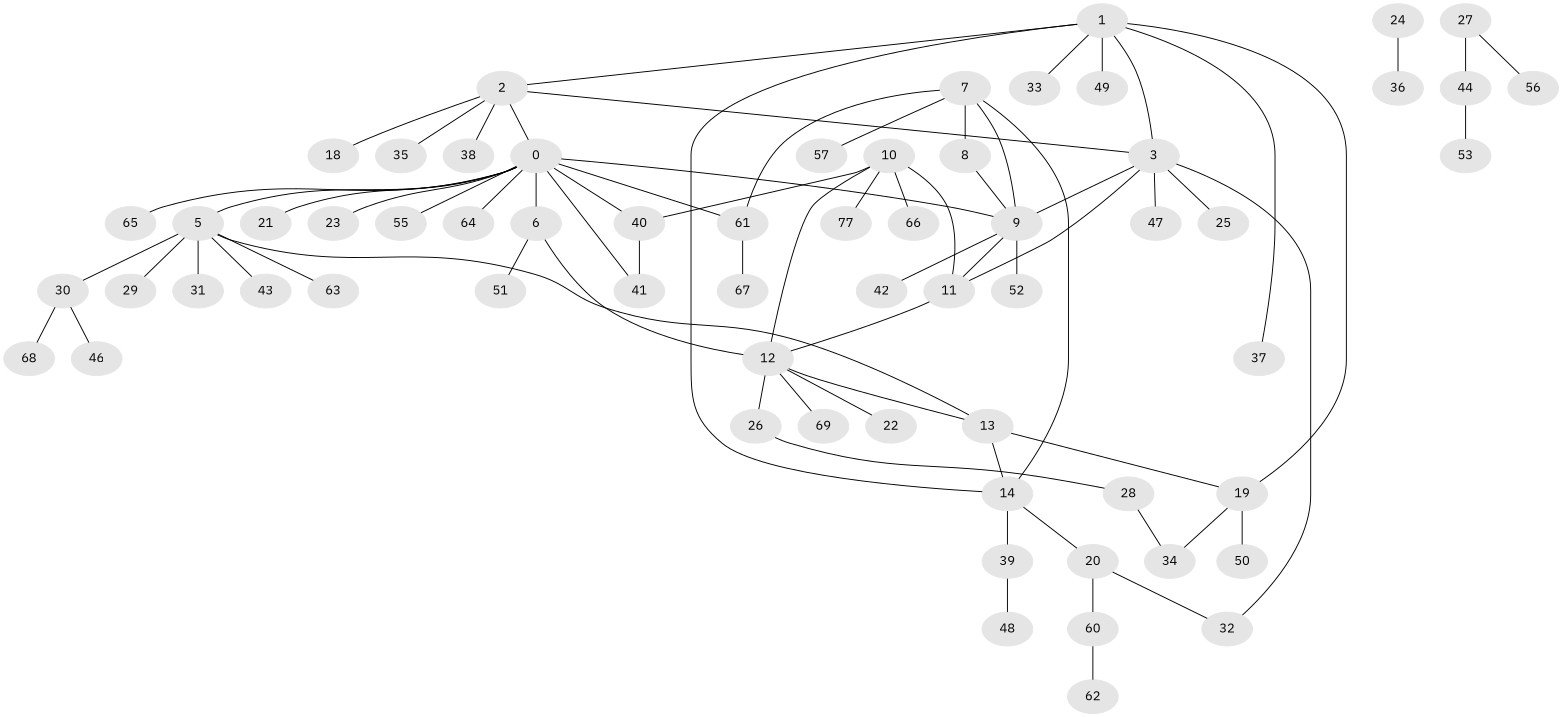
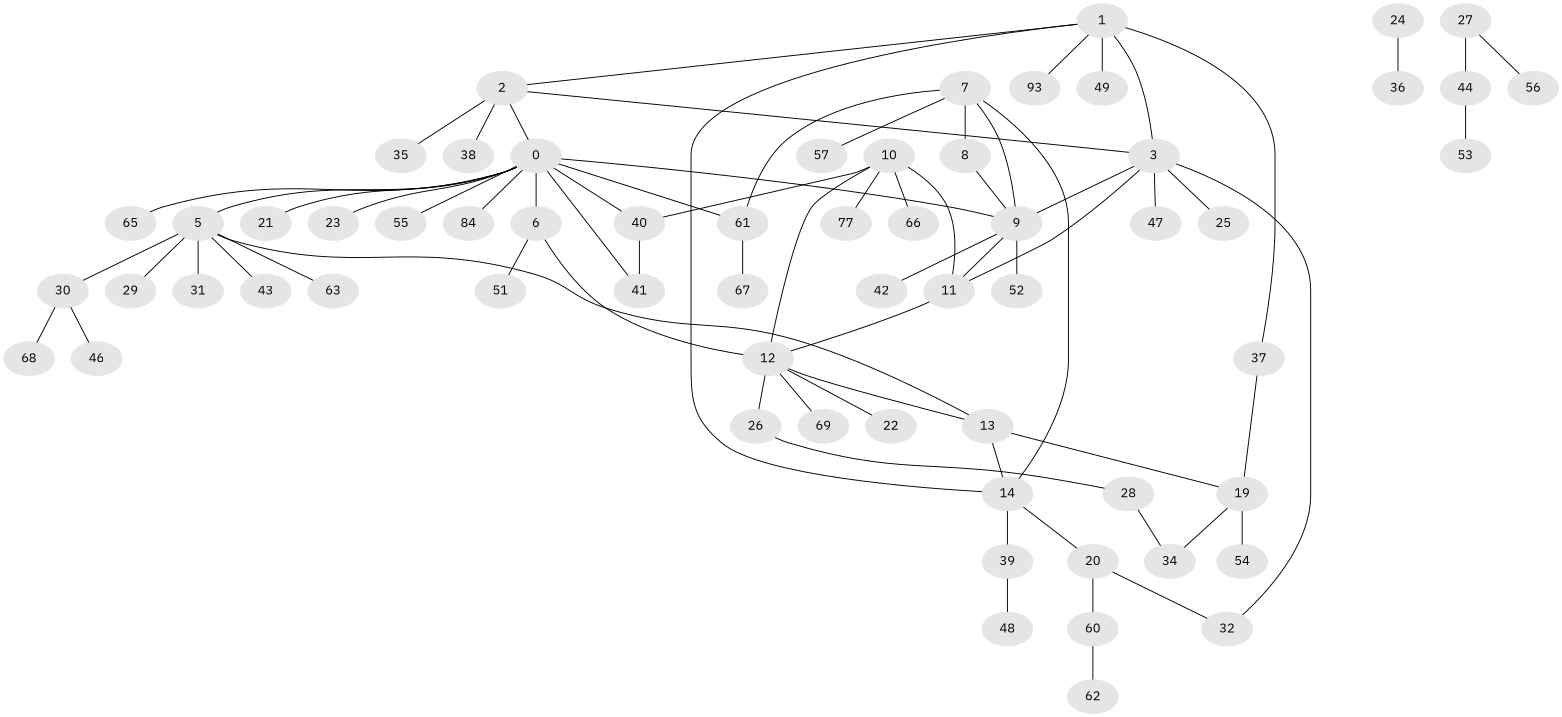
node "33": label "33" -> "93"
node "18": removed
edge "1" -- "19": now "37" -- "19"
node "64": label "64" -> "84"
node "50": label "50" -> "54"
